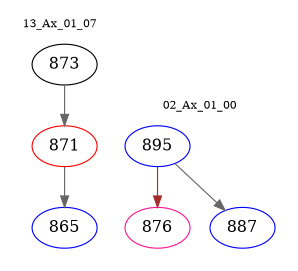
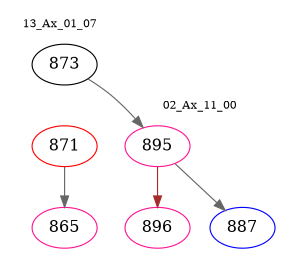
edge "873" -> "871": now "873" -> "895"
cluster "02_Ax_01_00": label "02_Ax_01_00" -> "02_Ax_11_00"
node "895": color blue -> deeppink
node "865": color blue -> deeppink
node "876": label "876" -> "896"
